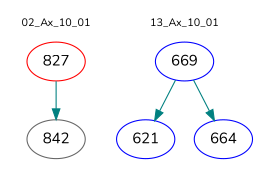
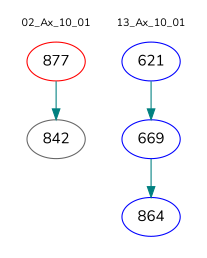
node "827": label "827" -> "877"
edge "669" -> "621": reversed
node "664": label "664" -> "864"
